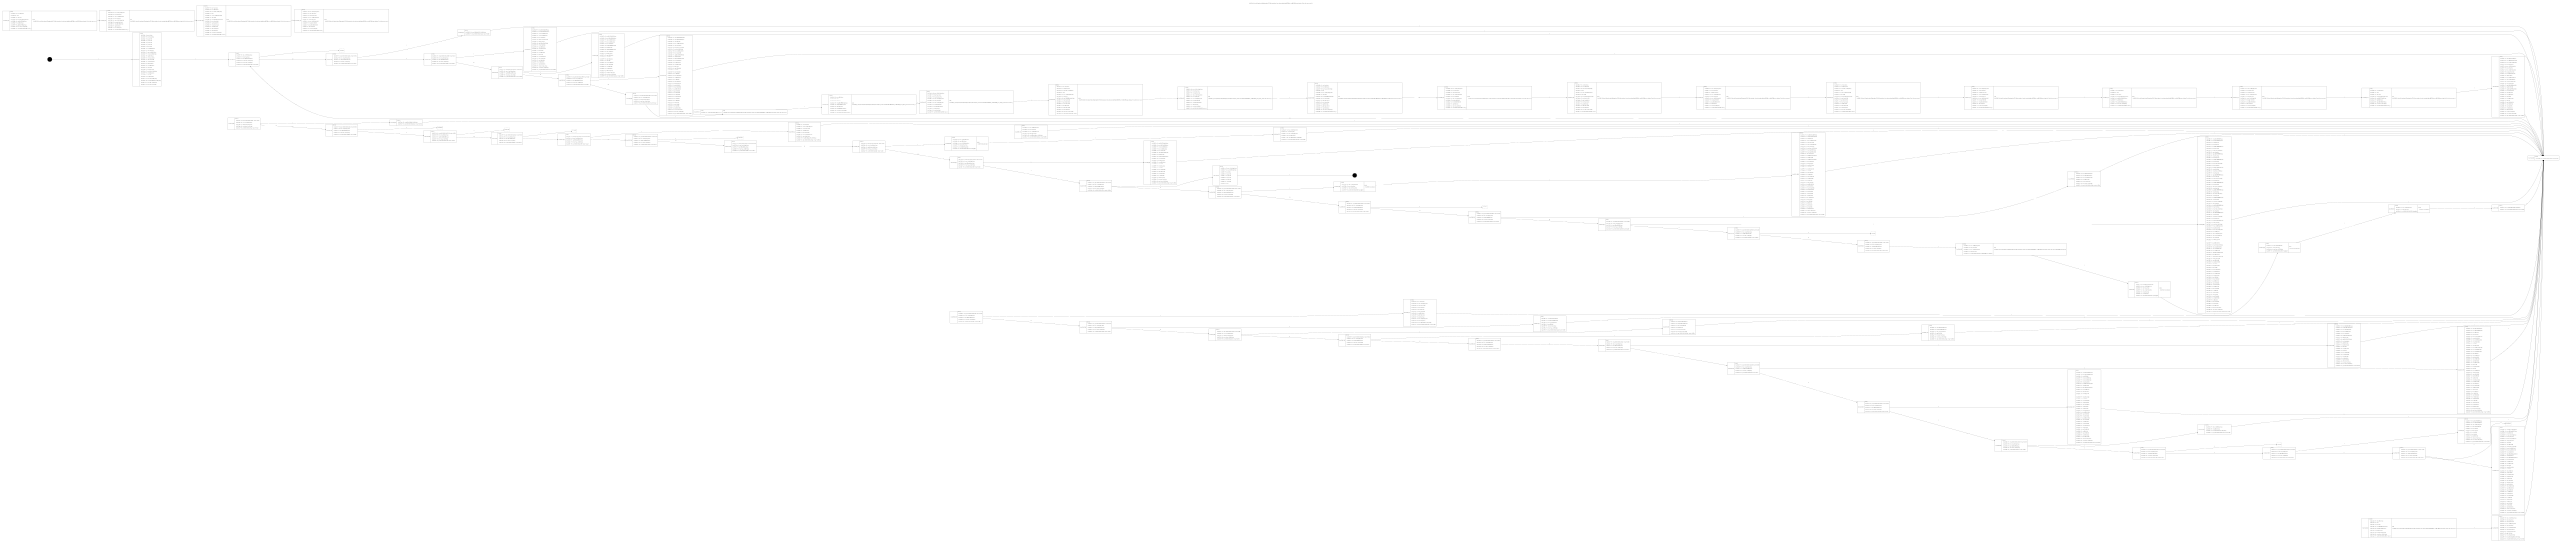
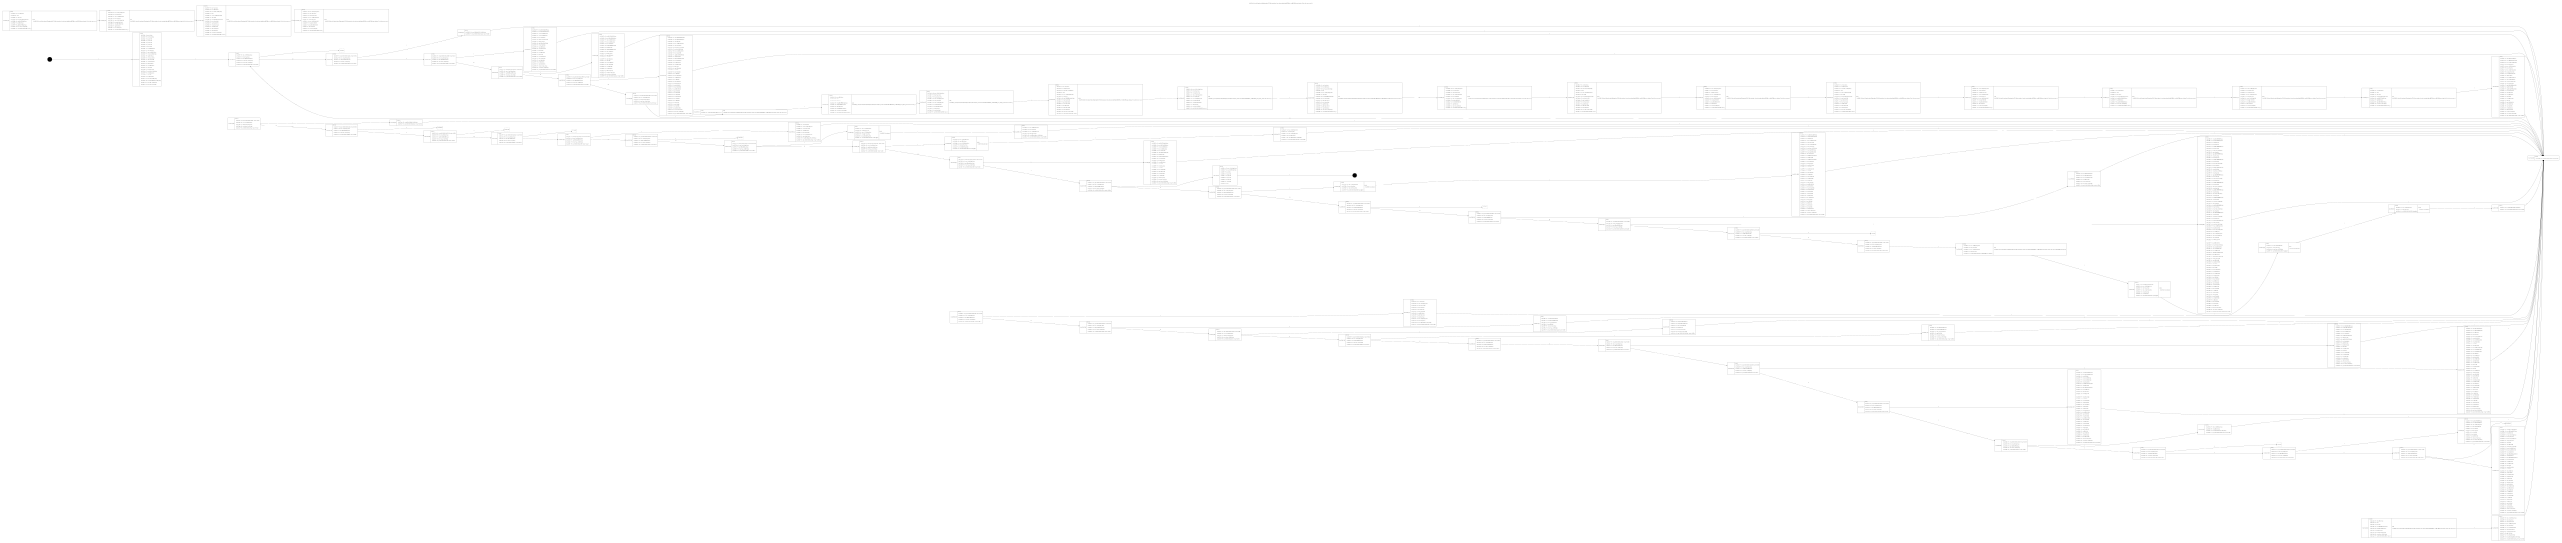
node "0x402817 [26]": added
